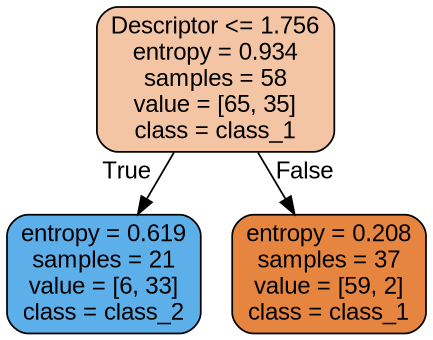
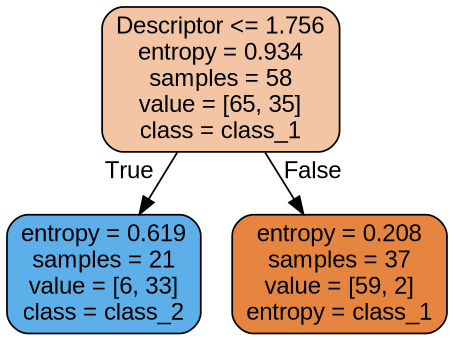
node "entropy = 0.208 samples = 37 value = [59, 2] class = class_1": label "entropy = 0.208 samples = 37 value = [59, 2] class = class_1" -> "entropy = 0.208 samples = 37 value = [59, 2] entropy = class_1"
